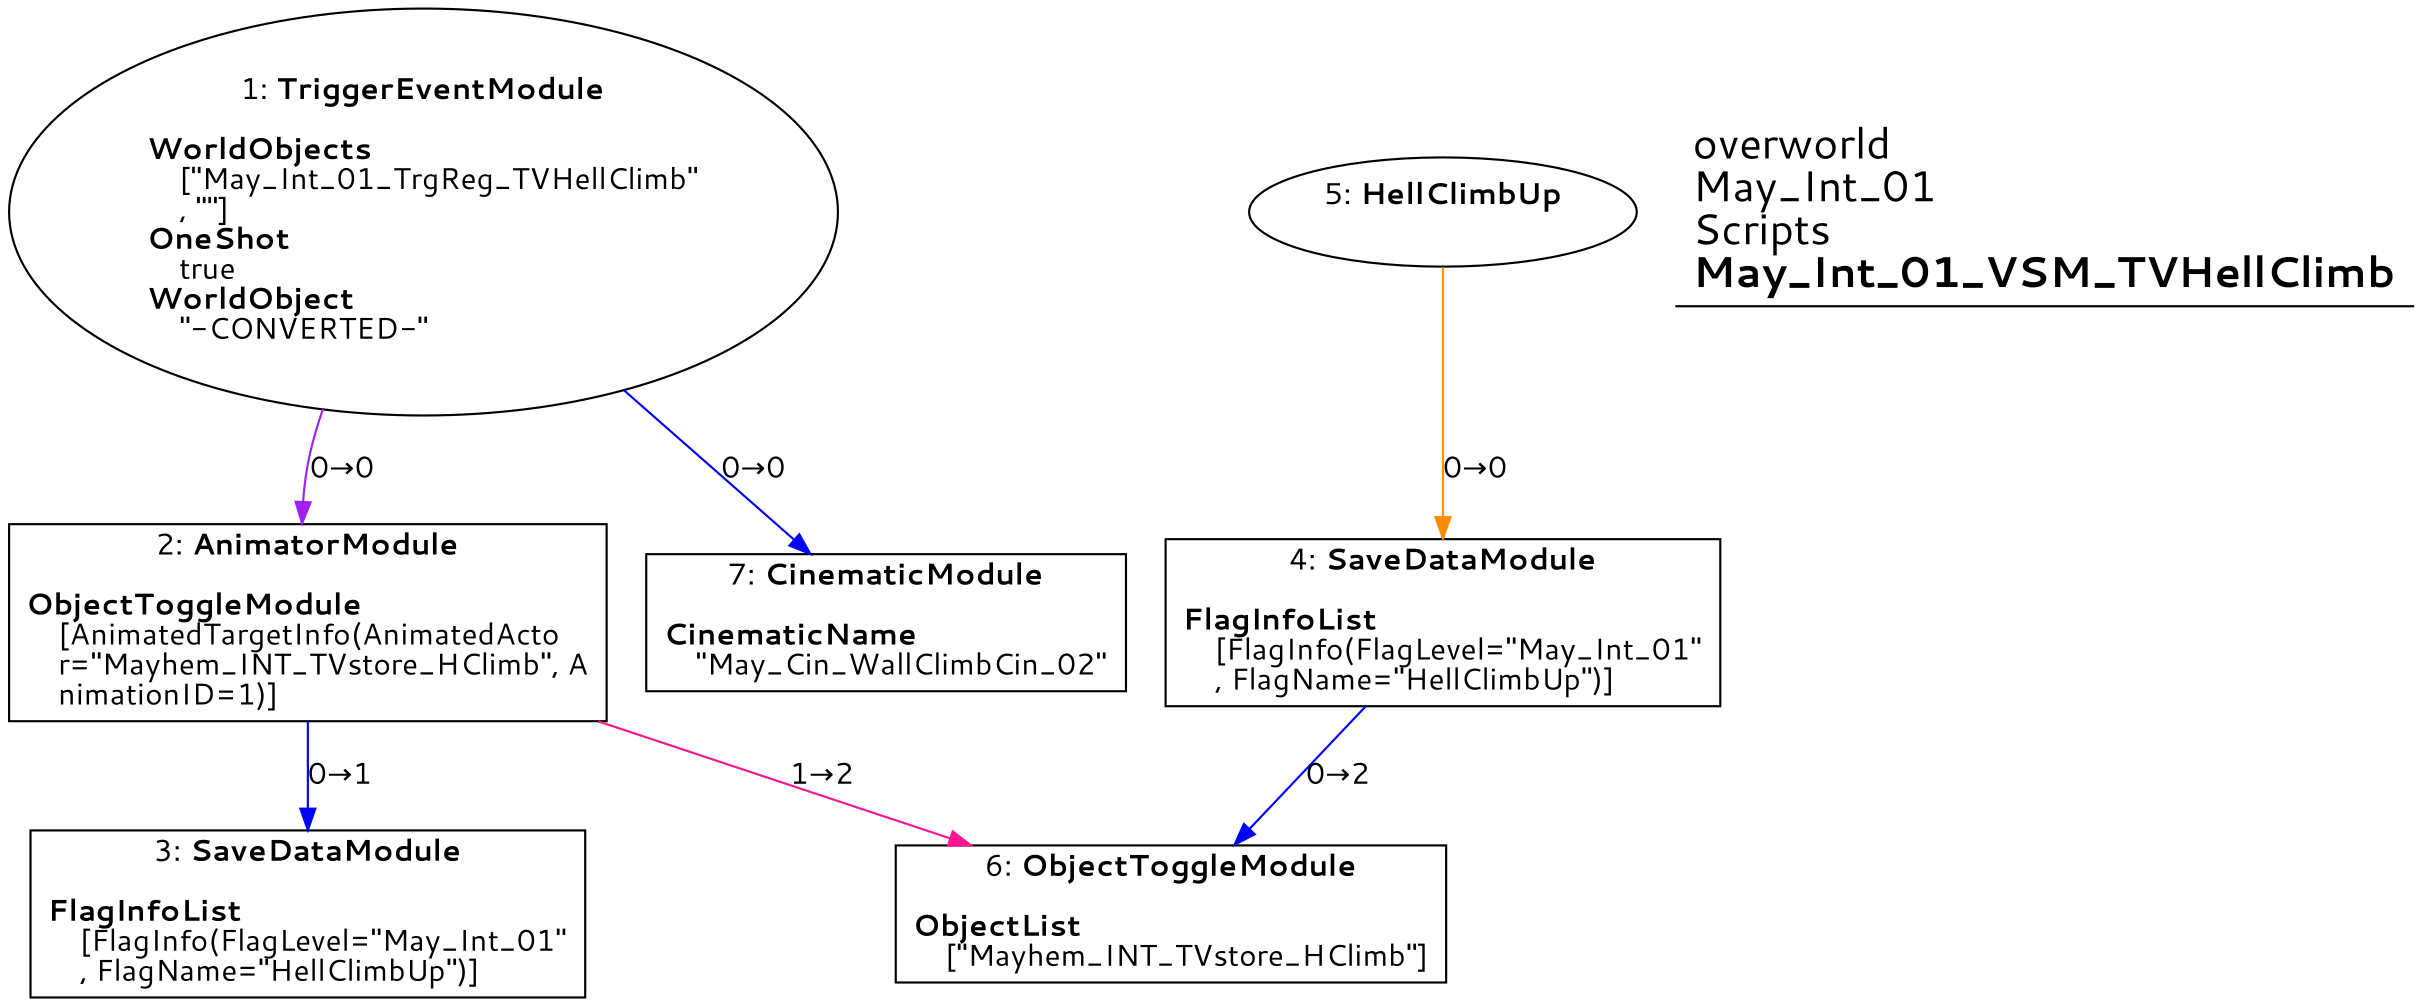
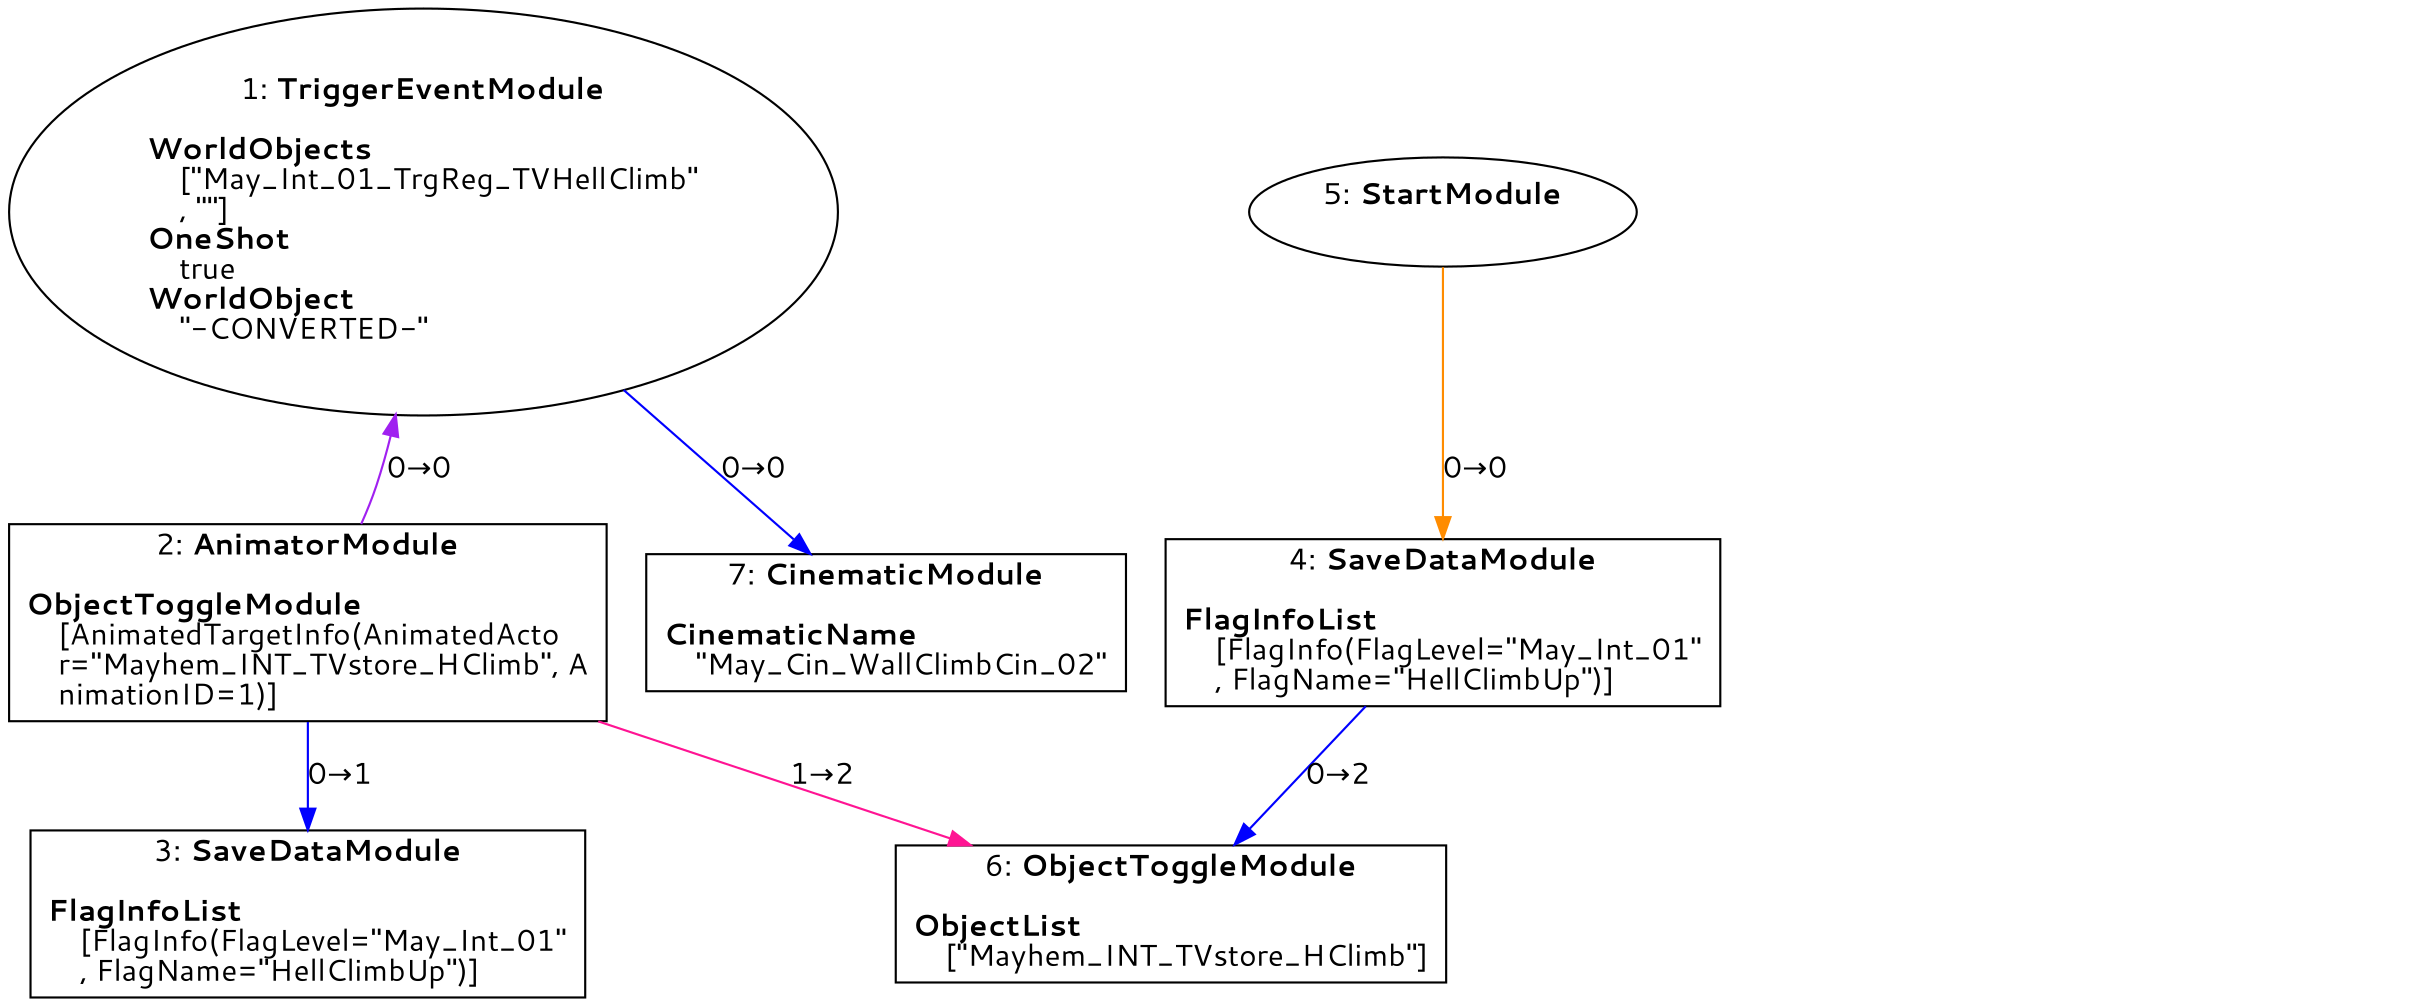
node "5:": text "HellClimbUp" -> "StartModule"
node "overworld": removed
edge "1:" -> "2:": reversed
